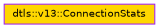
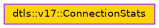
node "dtls::v13::ConnectionStats": label "dtls::v13::ConnectionStats" -> "dtls::v17::ConnectionStats"
